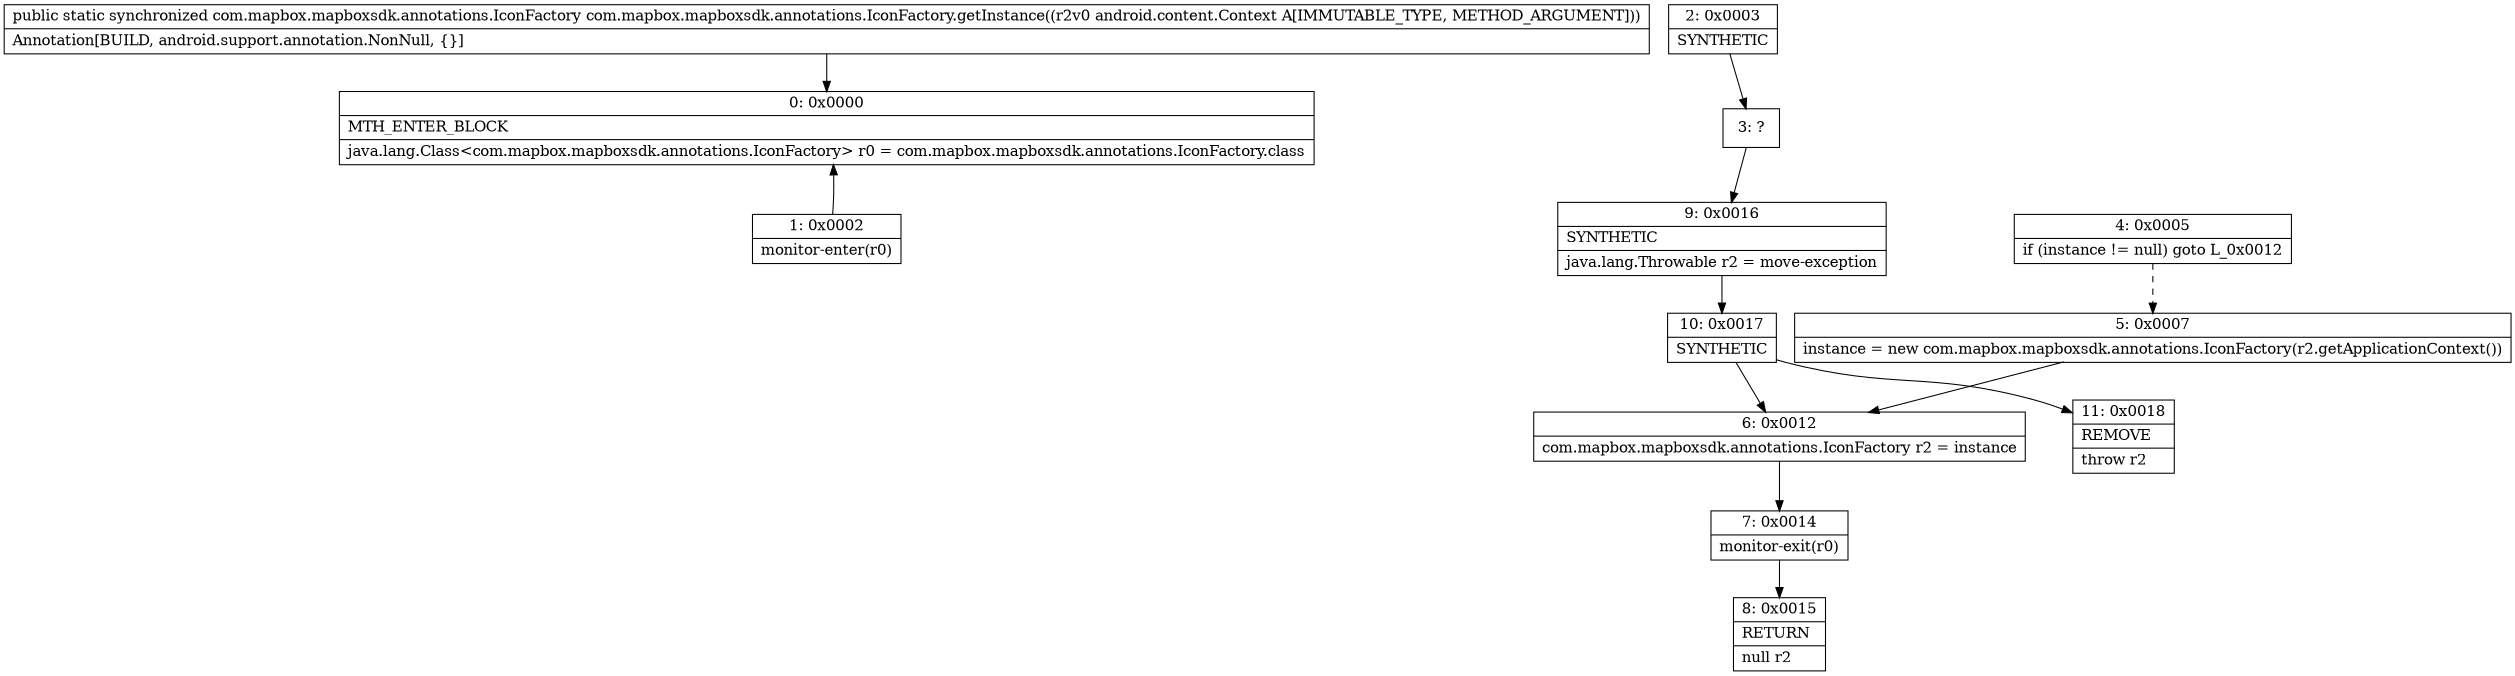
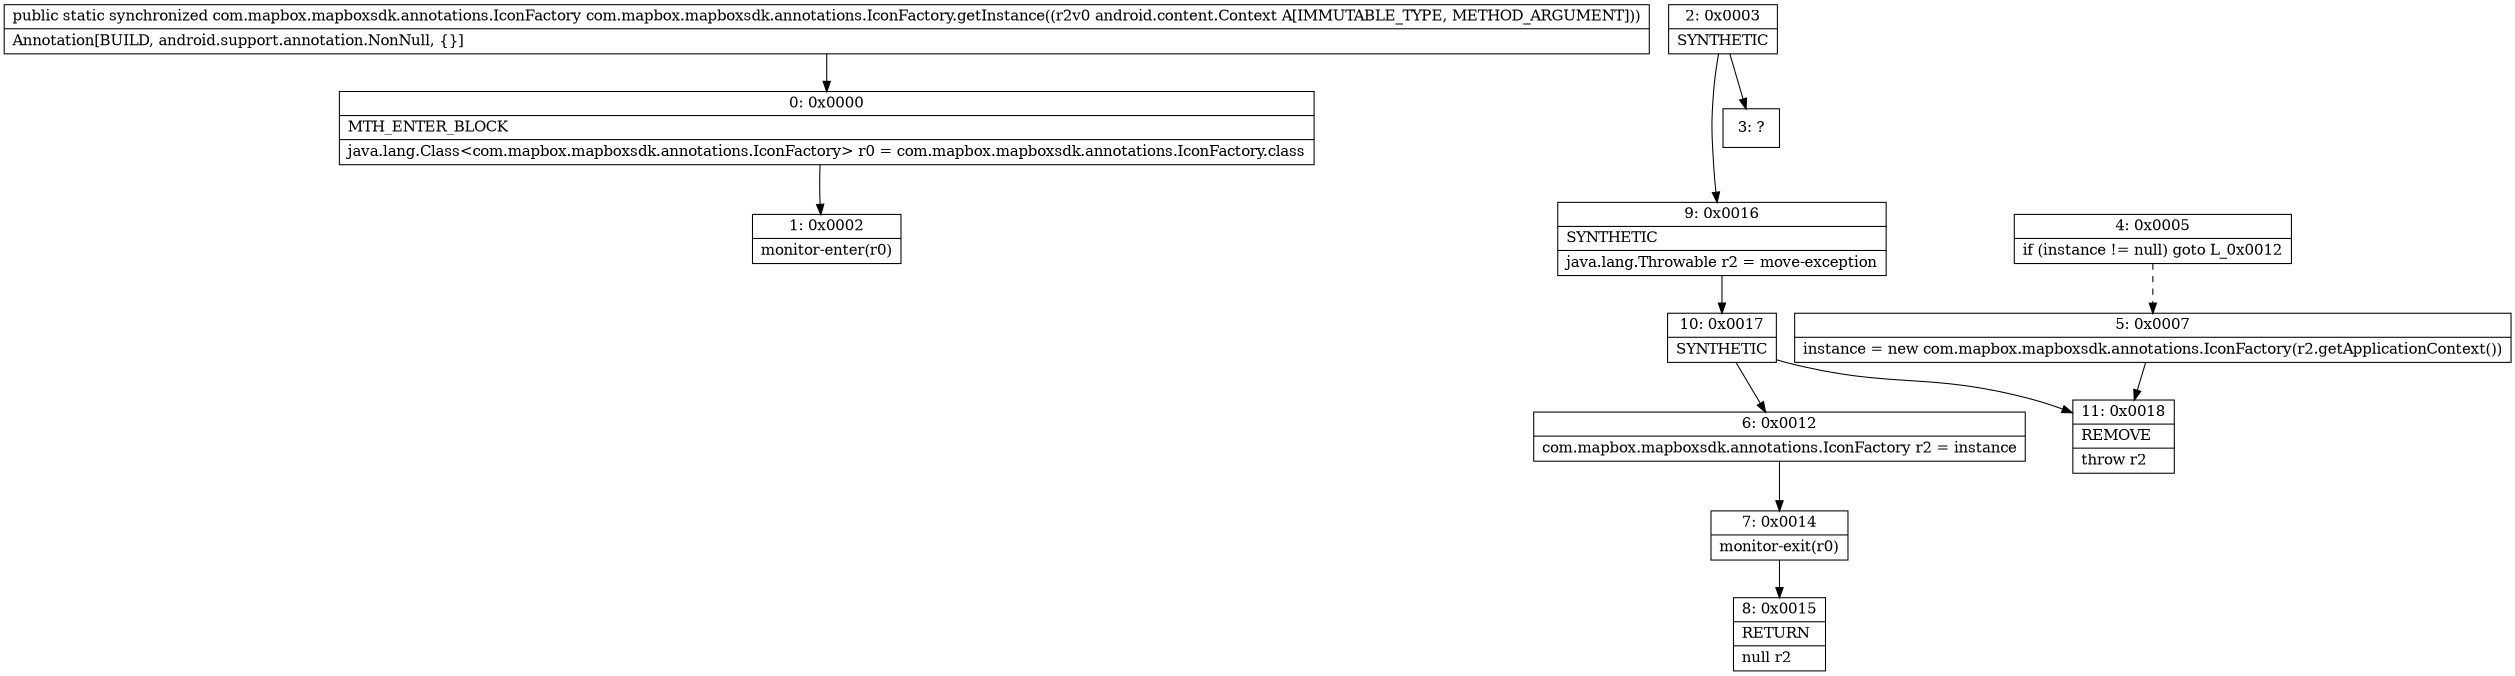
edge "3: ?" -> "9: 0x0016": now "2: 0x0003" -> "9: 0x0016"
edge "1: 0x0002" -> "0: 0x0000": reversed
edge "5: 0x0007" -> "6: 0x0012": now "5: 0x0007" -> "11: 0x0018"
